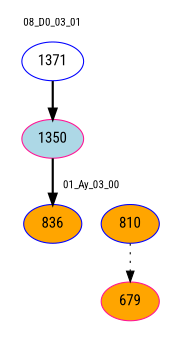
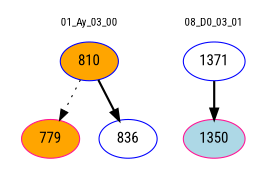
edge "1350" -> "836": now "810" -> "836"
node "836": fillcolor orange -> white
node "679": label "679" -> "779"
